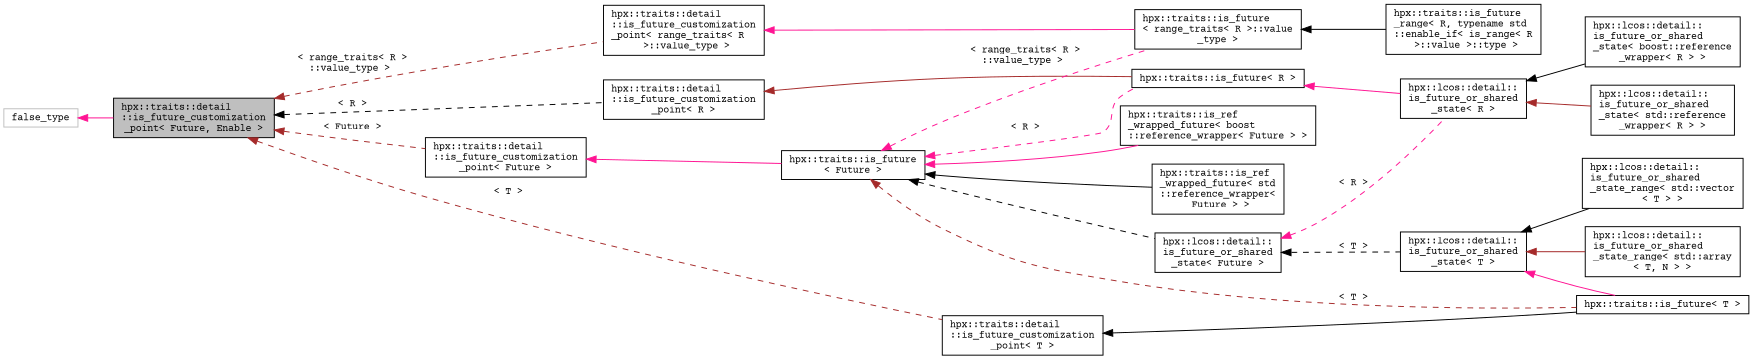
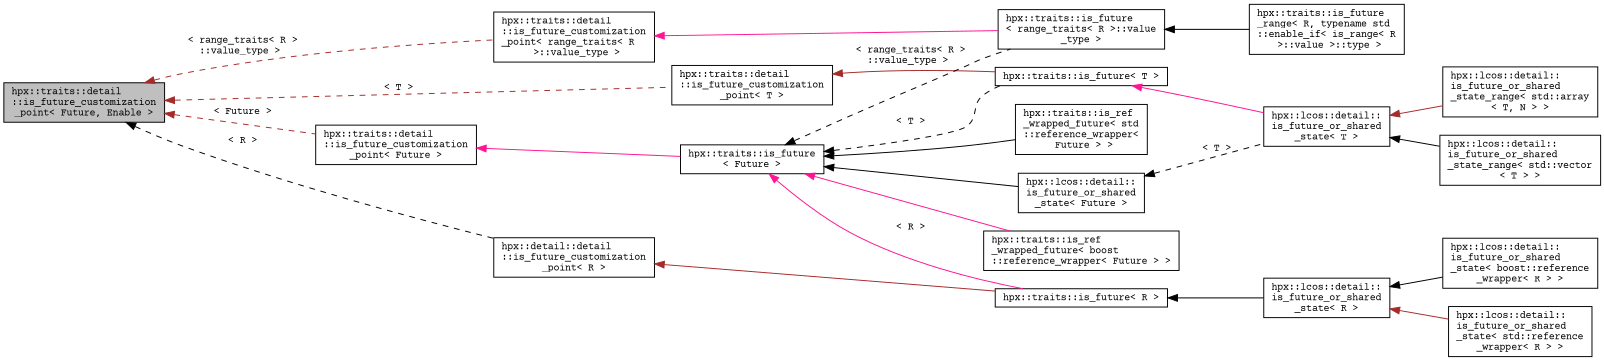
edge "hpx::lcos::detail:: is_future_or_shared _state< R >" -> "hpx::traits::is_future< R >": color deeppink -> black
edge "hpx::traits::is_future < range_traits< R >::value _type >" -> "hpx::traits::is_future < Future >": color deeppink -> black
node "hpx::traits::detail ::is_future_customization _point< R >": label "hpx::traits::detail ::is_future_customization _point< R >" -> "hpx::detail::detail ::is_future_customization _point< R >"
node "false_type": removed
edge "hpx::traits::is_future< R >" -> "hpx::traits::is_future < Future >": style dashed -> solid
edge "hpx::lcos::detail:: is_future_or_shared _state< R >" -> "hpx::lcos::detail:: is_future_or_shared _state< Future >": removed, label "< R >"
edge "hpx::lcos::detail:: is_future_or_shared _state< Future >" -> "hpx::traits::is_future < Future >": style dashed -> solid
edge "hpx::traits::is_future< T >" -> "hpx::lcos::detail:: is_future_or_shared _state< T >": reversed
edge "hpx::traits::is_future< T >" -> "hpx::traits::is_future < Future >": color brown -> black
edge "hpx::traits::is_future< T >" -> "hpx::traits::detail ::is_future_customization _point< T >": color black -> brown
